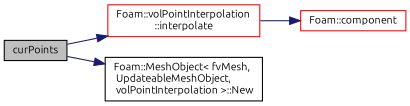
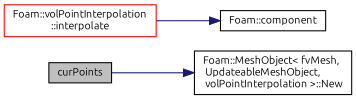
node "Foam::component": color red -> black
edge "curPoints" -> "Foam::volPointInterpolation ::interpolate": removed
